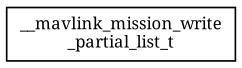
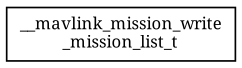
node "__mavlink_mission_write _partial_list_t": label "__mavlink_mission_write _partial_list_t" -> "__mavlink_mission_write _mission_list_t"
